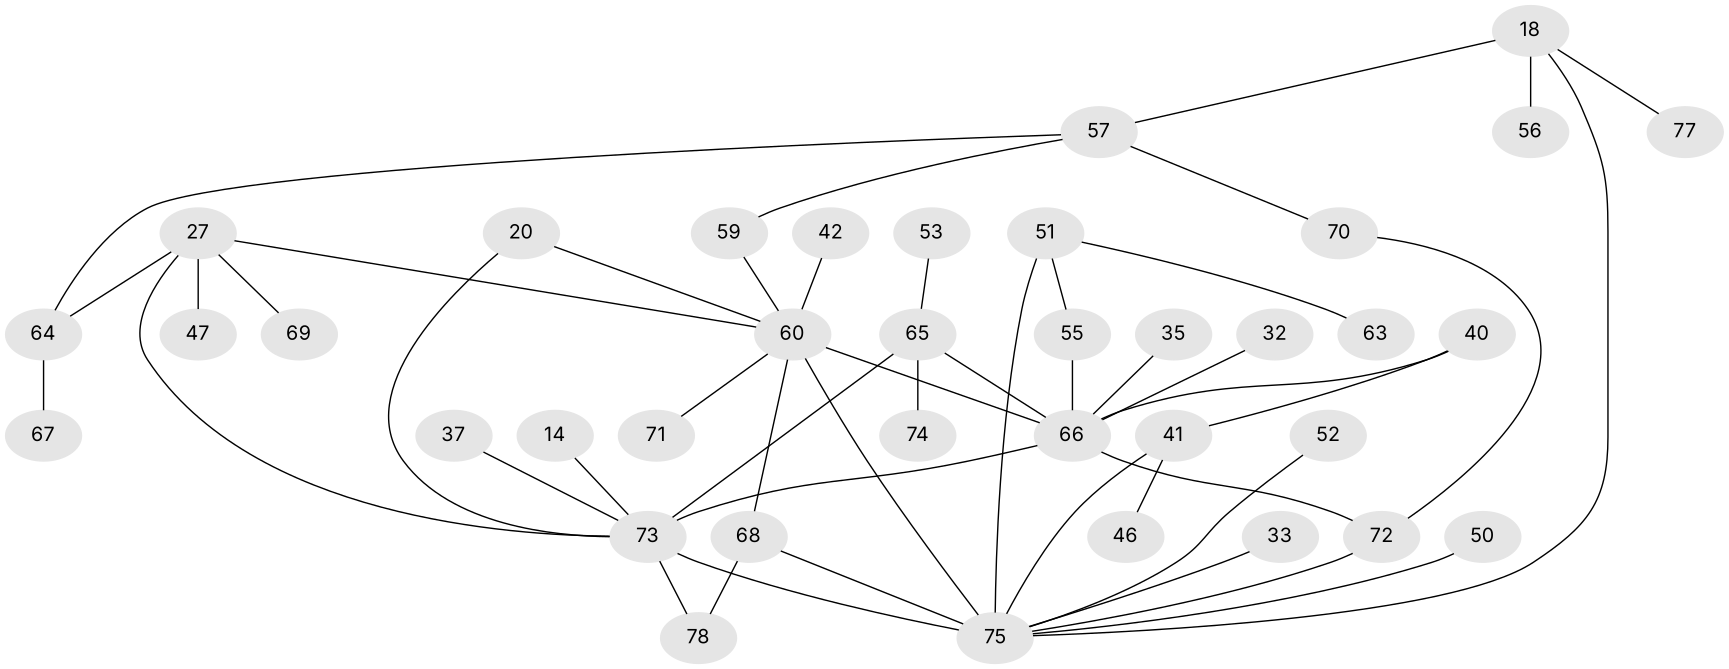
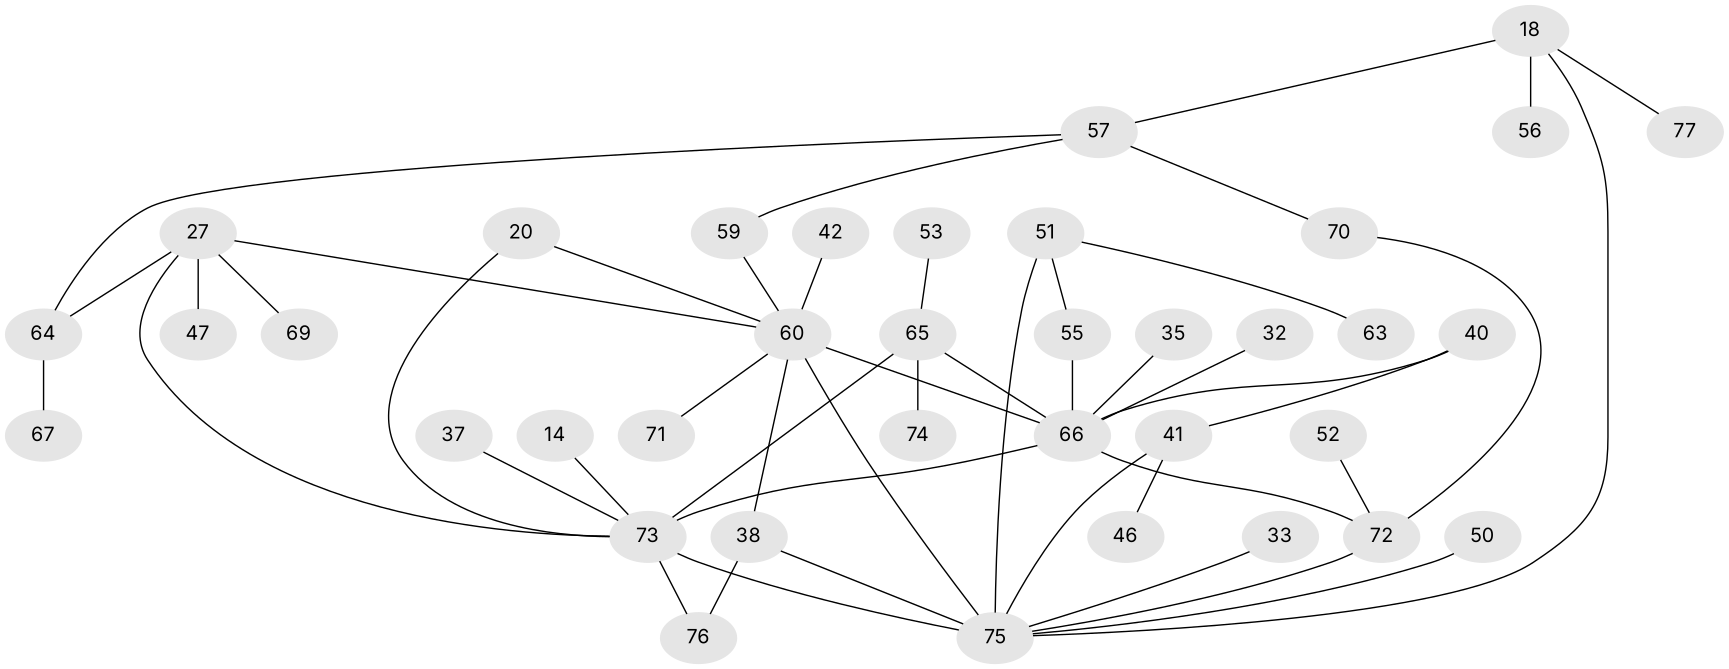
node "68": label "68" -> "38"
edge "52" -- "75": now "52" -- "72"
node "78": label "78" -> "76"
